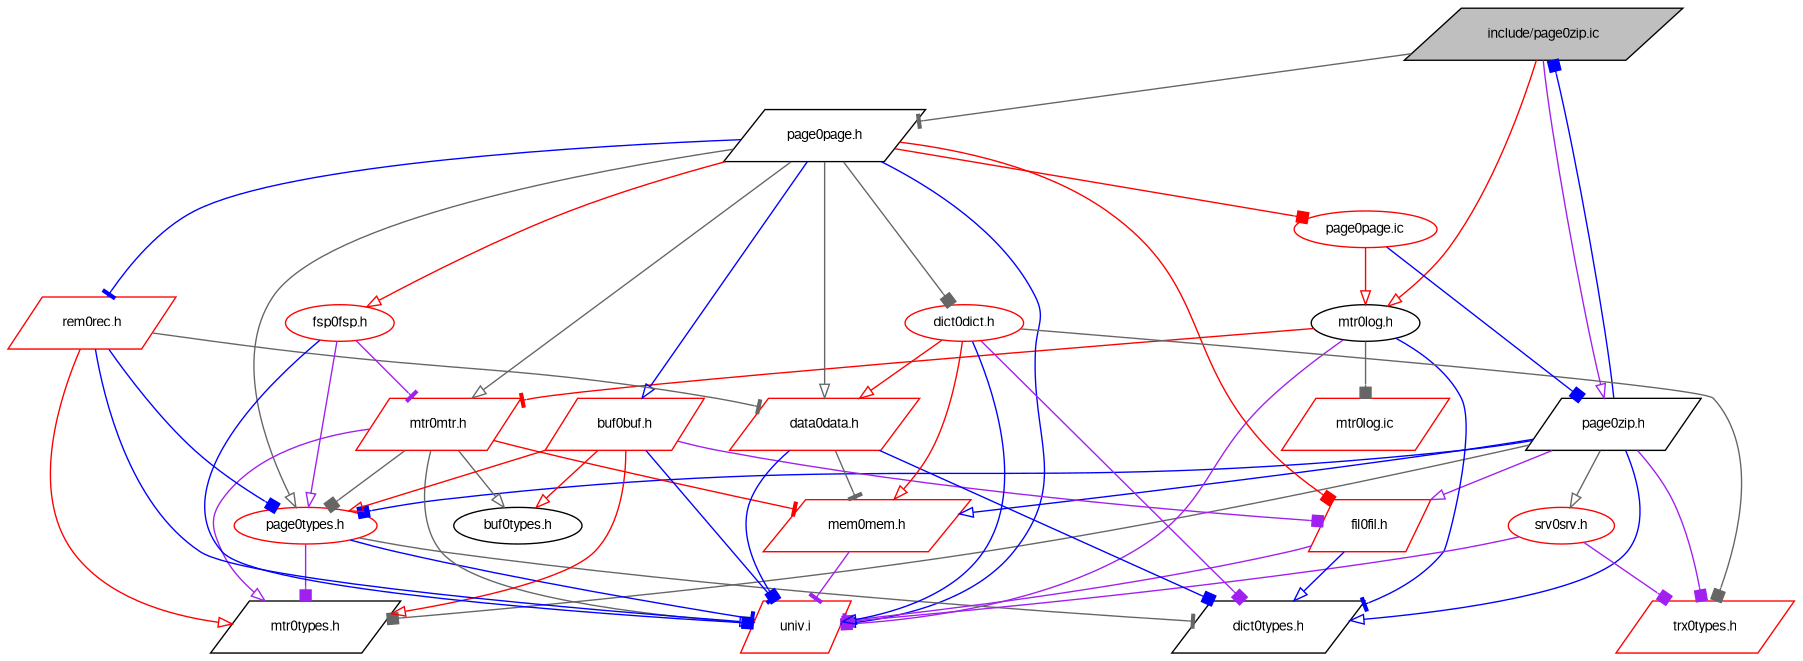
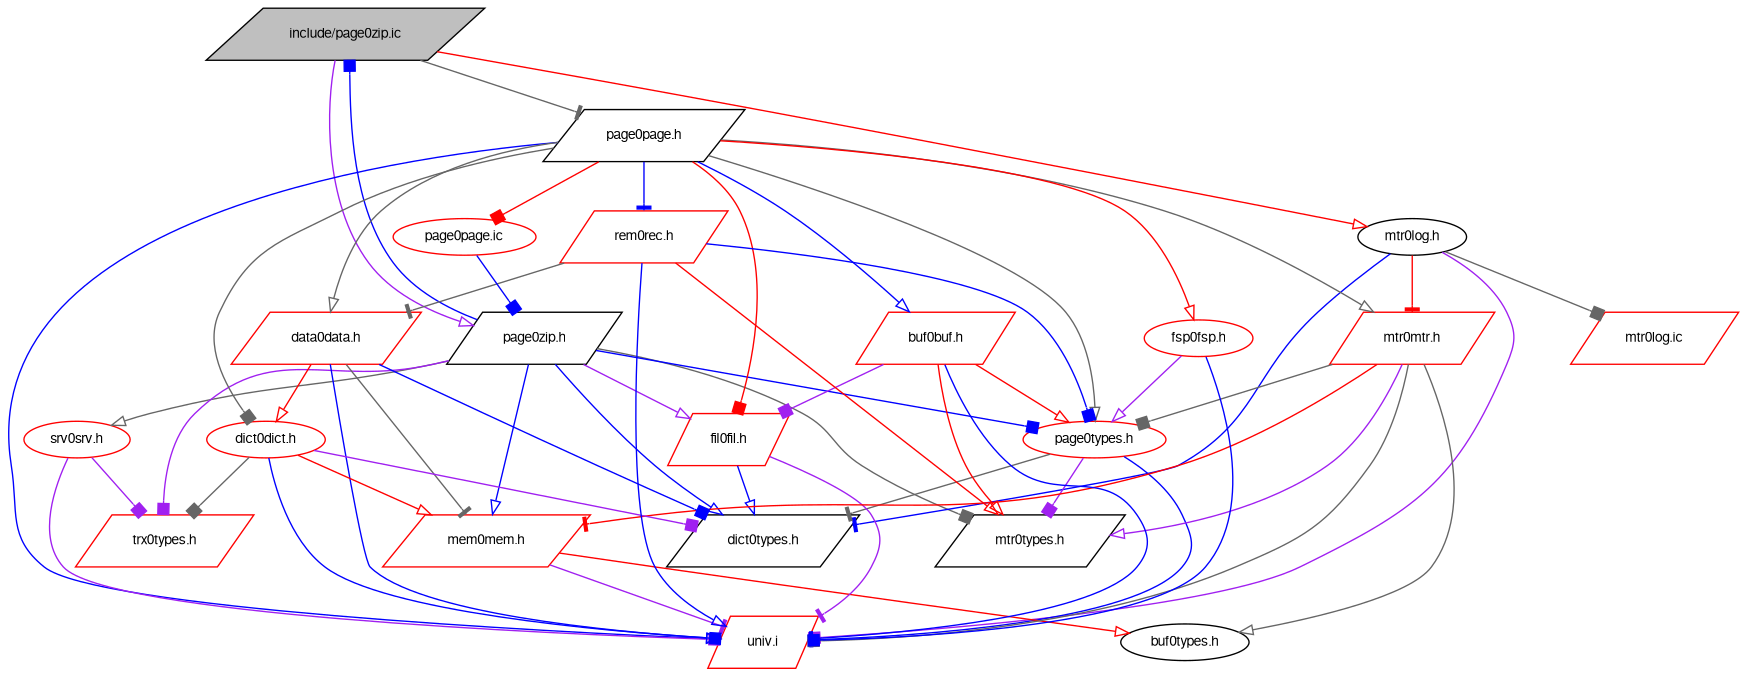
edge "page0page.ic" -> "mtr0log.h": removed
edge "fsp0fsp.h" -> "mtr0mtr.h": removed
edge "dict0dict.h" -> "data0data.h": reversed
edge "buf0buf.h" -> "buf0types.h": now "mem0mem.h" -> "buf0types.h"
